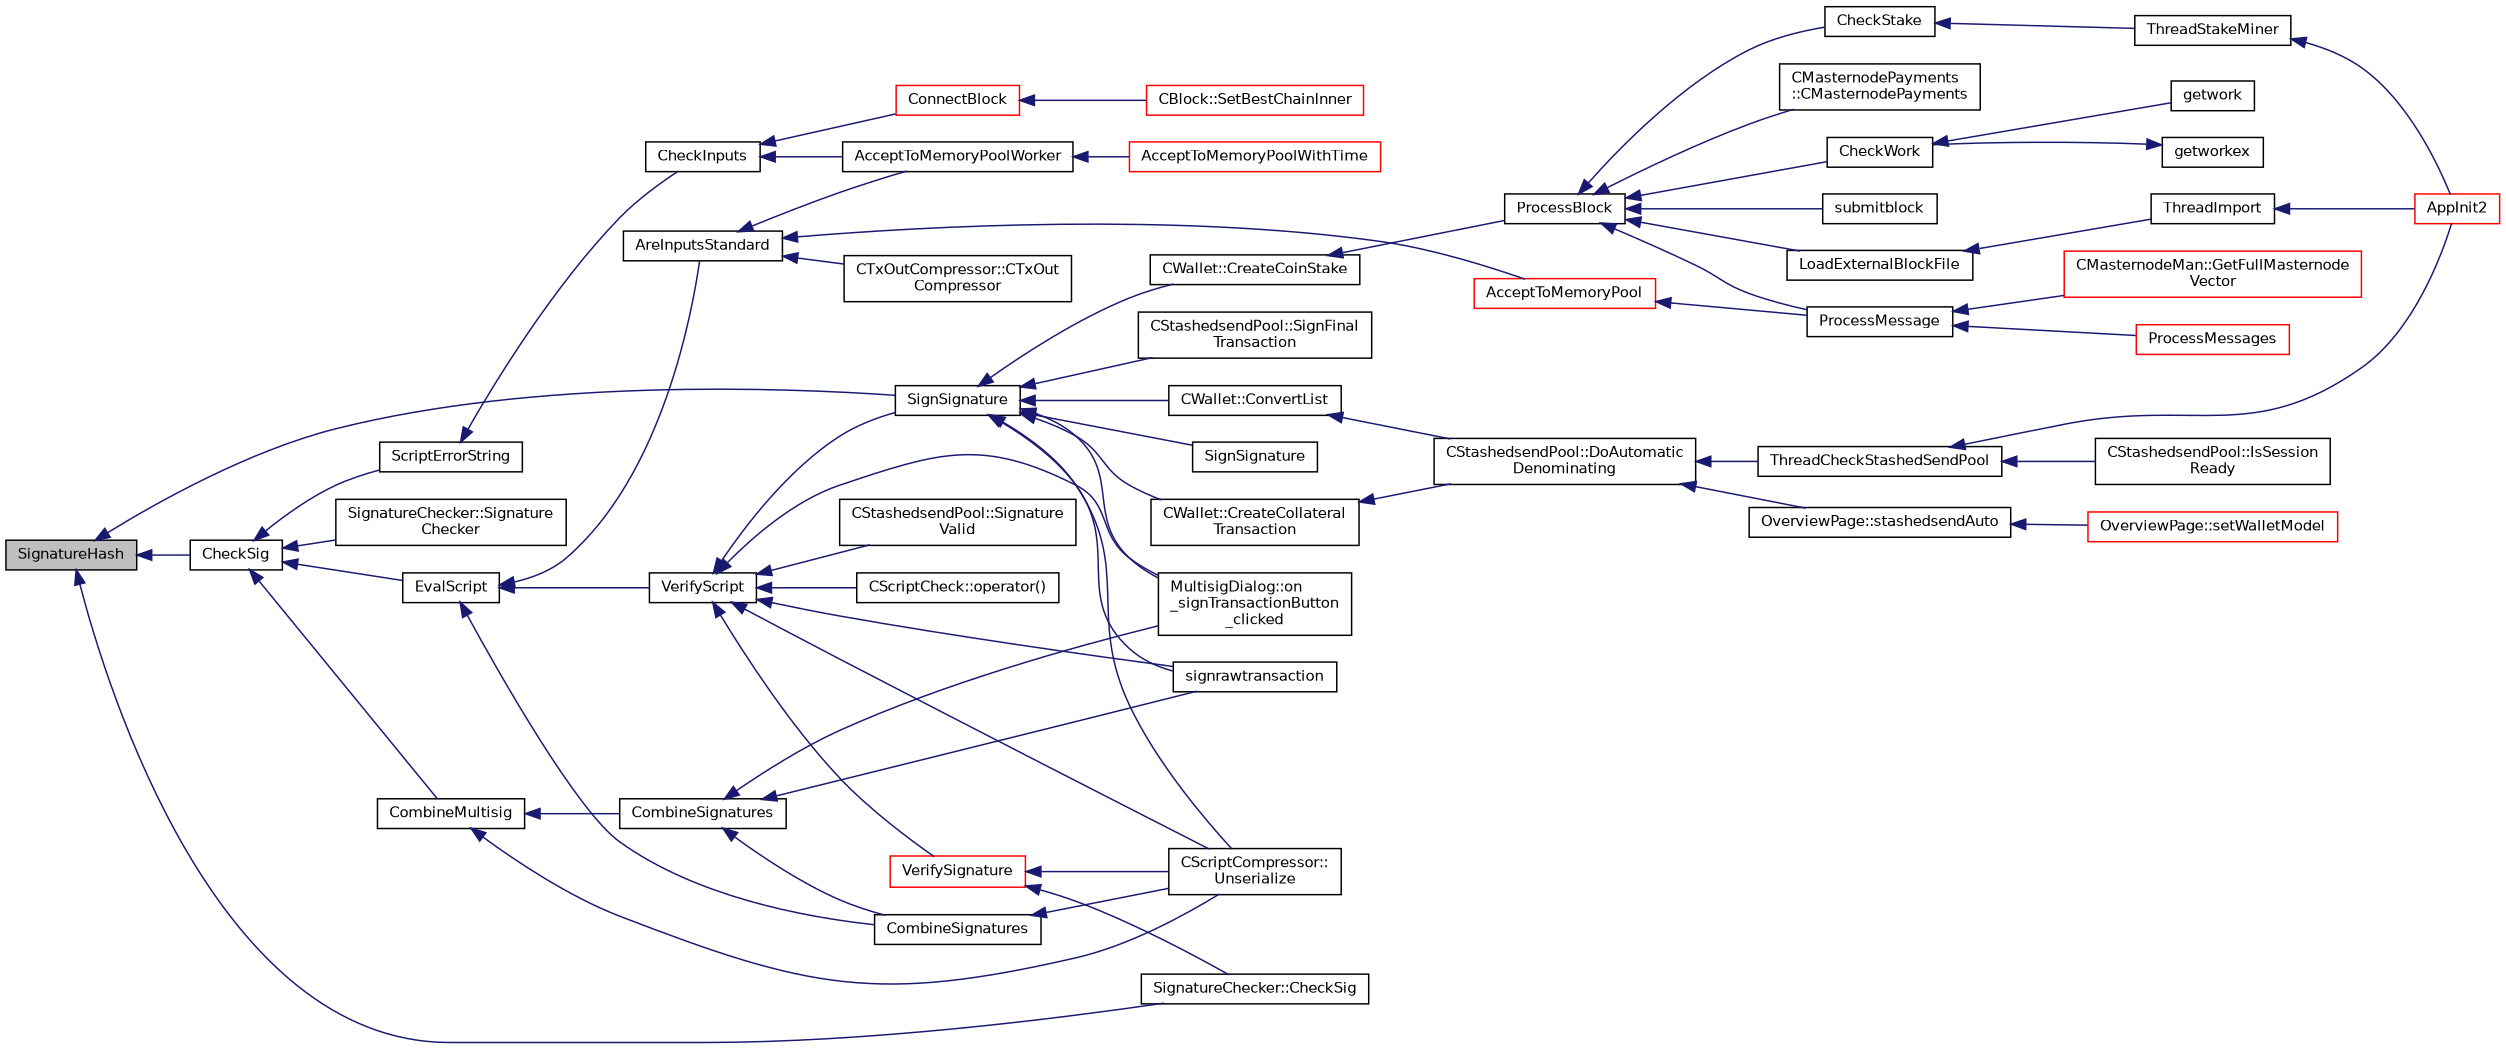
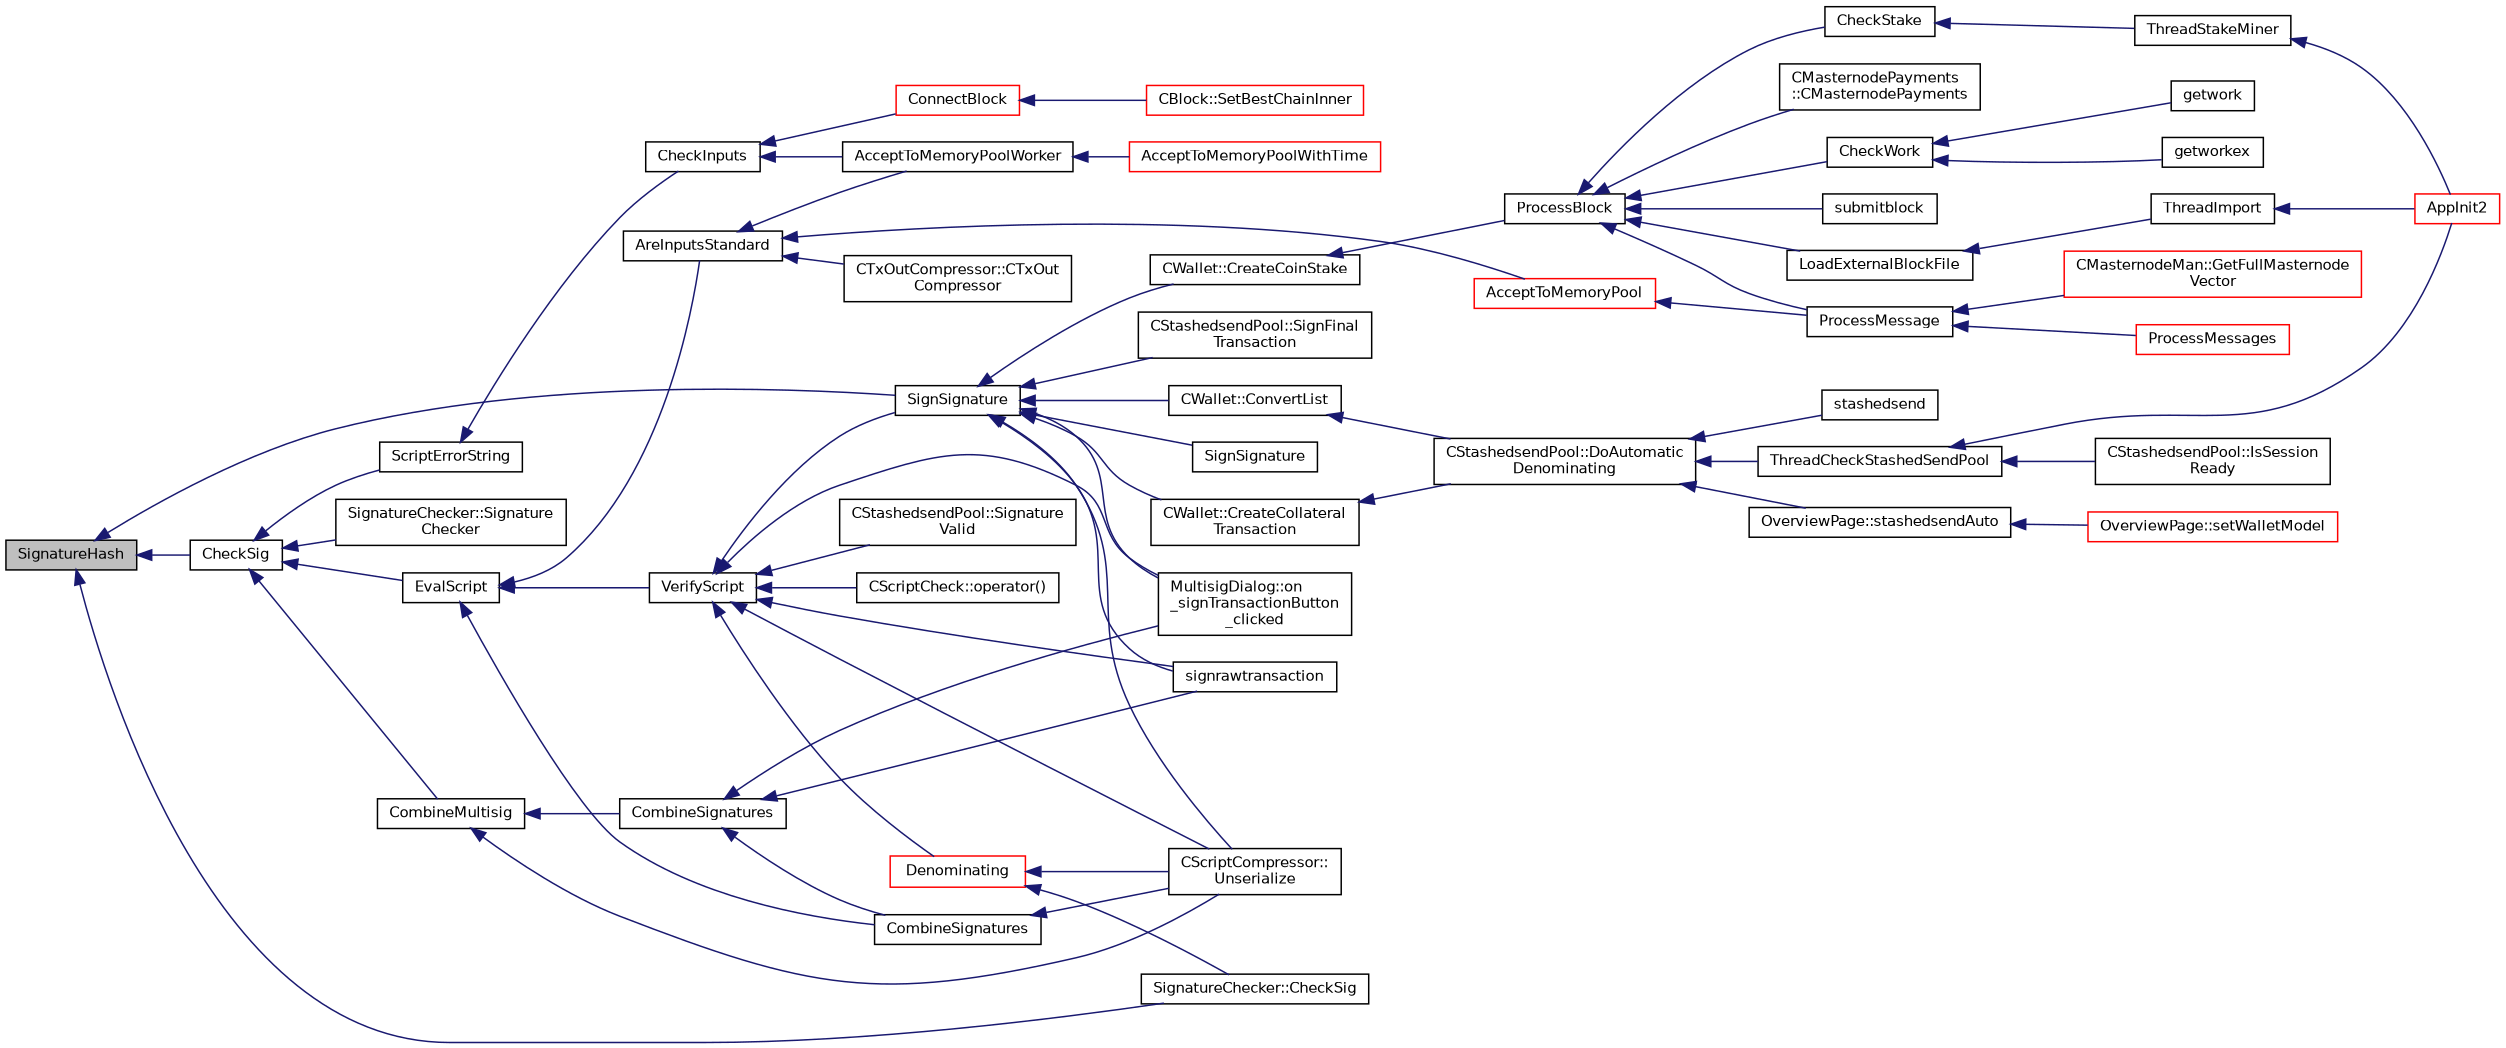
edge "CheckWork" -> "getworkex": reversed
node "stashedsend": added
node "VerifySignature": label "VerifySignature" -> "Denominating"
